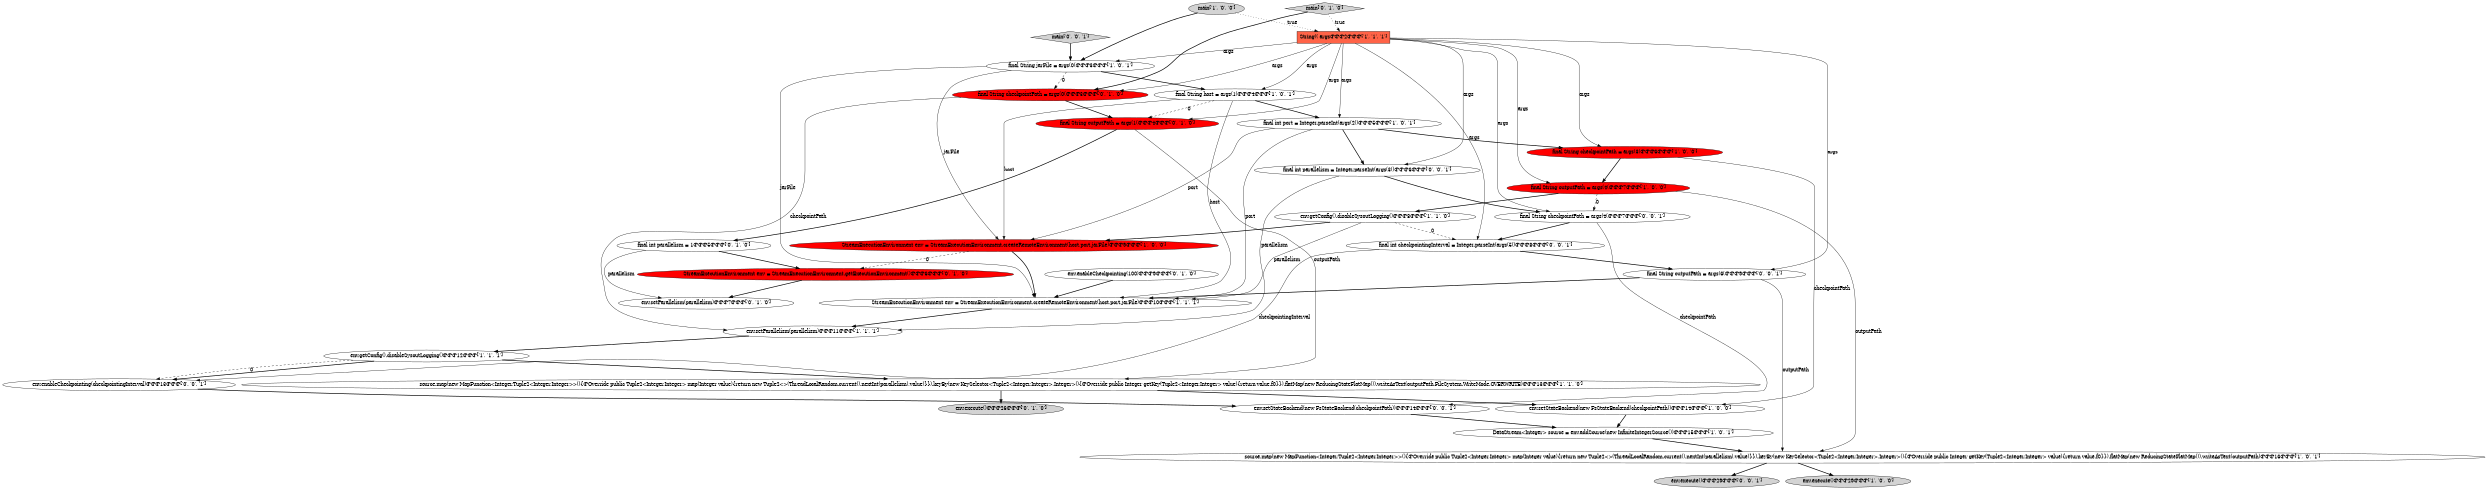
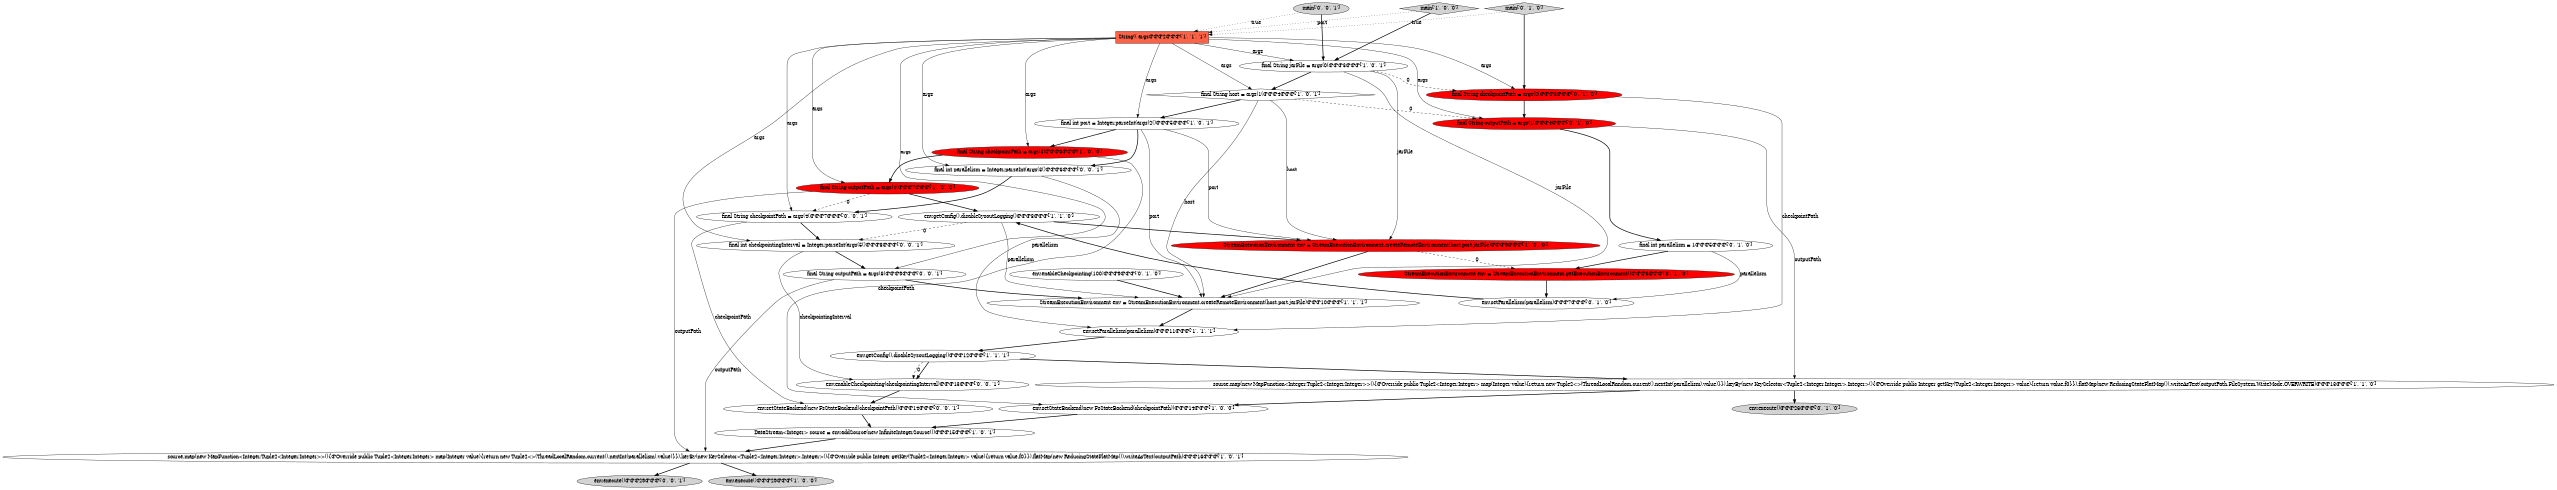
node "main['1', '0', '0']": shape ellipse -> diamond
edge "main['0', '0', '1']" -> "String(( args@@@2@@@['1', '1', '1']": added, label "true"
edge "main['1', '0', '0']" -> "String(( args@@@2@@@['1', '1', '1']": label "true" -> "port"
node "main['0', '0', '1']": shape diamond -> ellipse
node "final String host = args(1(@@@4@@@['1', '0', '1']": shape ellipse -> diamond
edge "env.setParallelism(parallelism)@@@7@@@['0', '1', '0']" -> "env.getConfig().disableSysoutLogging()@@@8@@@['1', '1', '0']": added
